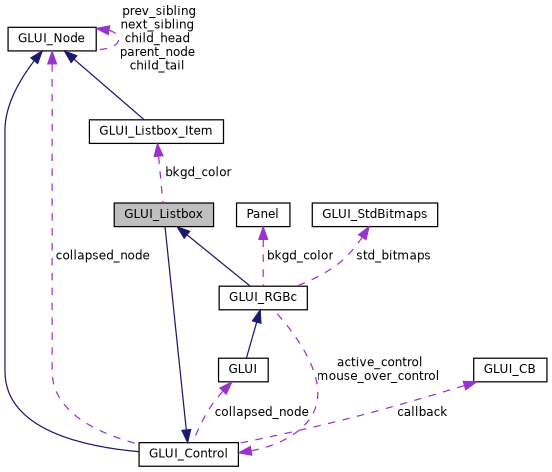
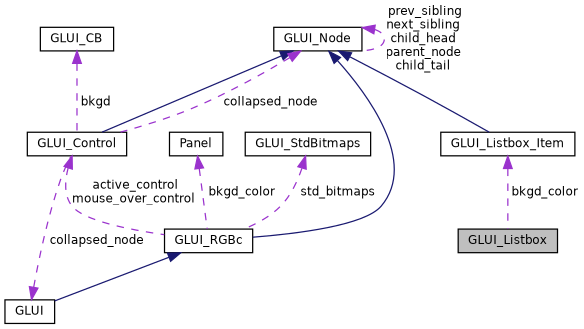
edge "GLUI_RGBc" -> "GLUI_Listbox": now "GLUI_RGBc" -> "GLUI_Node"
edge "GLUI_Listbox" -> "GLUI_Control": removed
edge "GLUI_Control" -> "GLUI_CB": label " callback" -> " bkgd"
